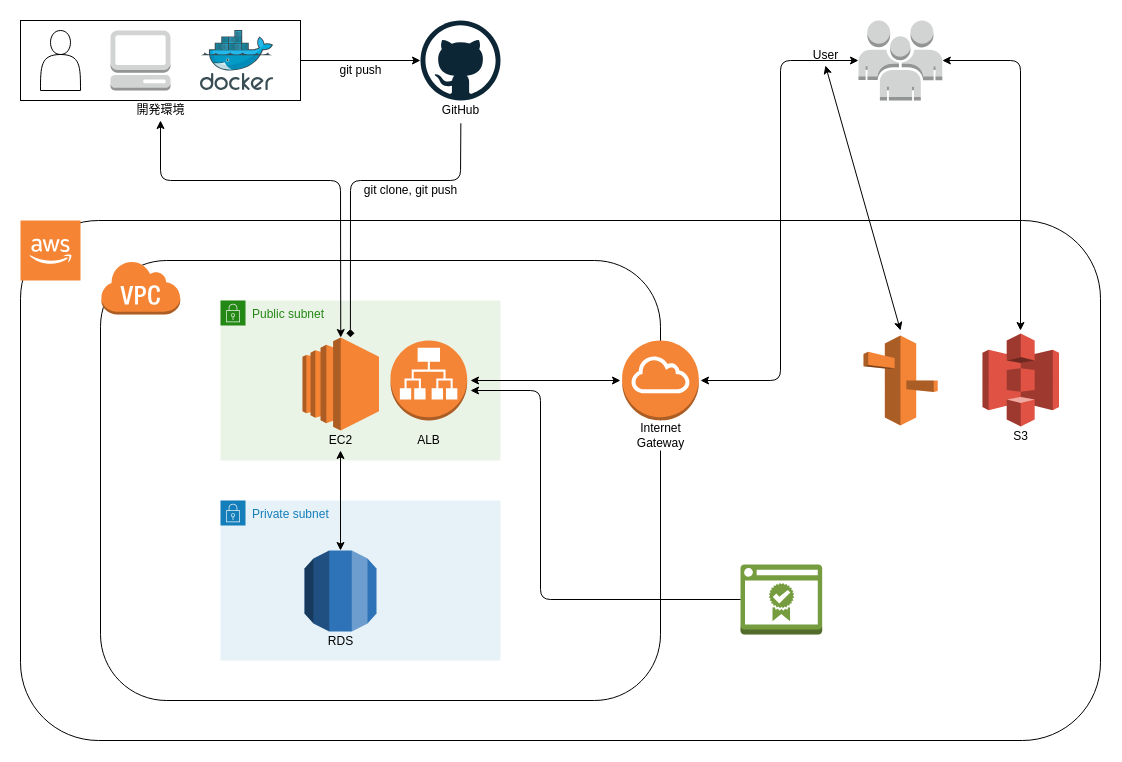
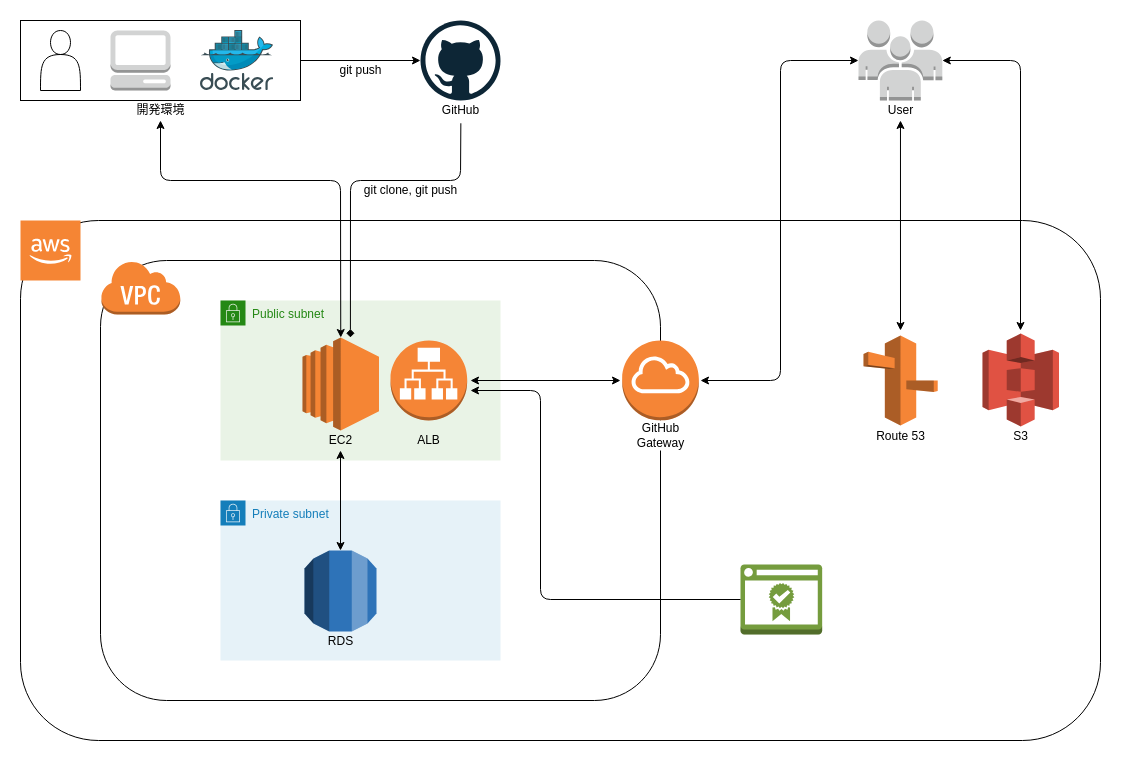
node "User": moved (825, 56) -> (900, 111)
node "Internet Gateway": label "Internet Gateway" -> "GitHub Gateway"
node "Route 53": added
